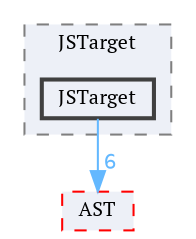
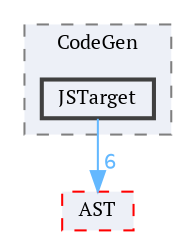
cluster "JSTarget": label "JSTarget" -> "CodeGen"
